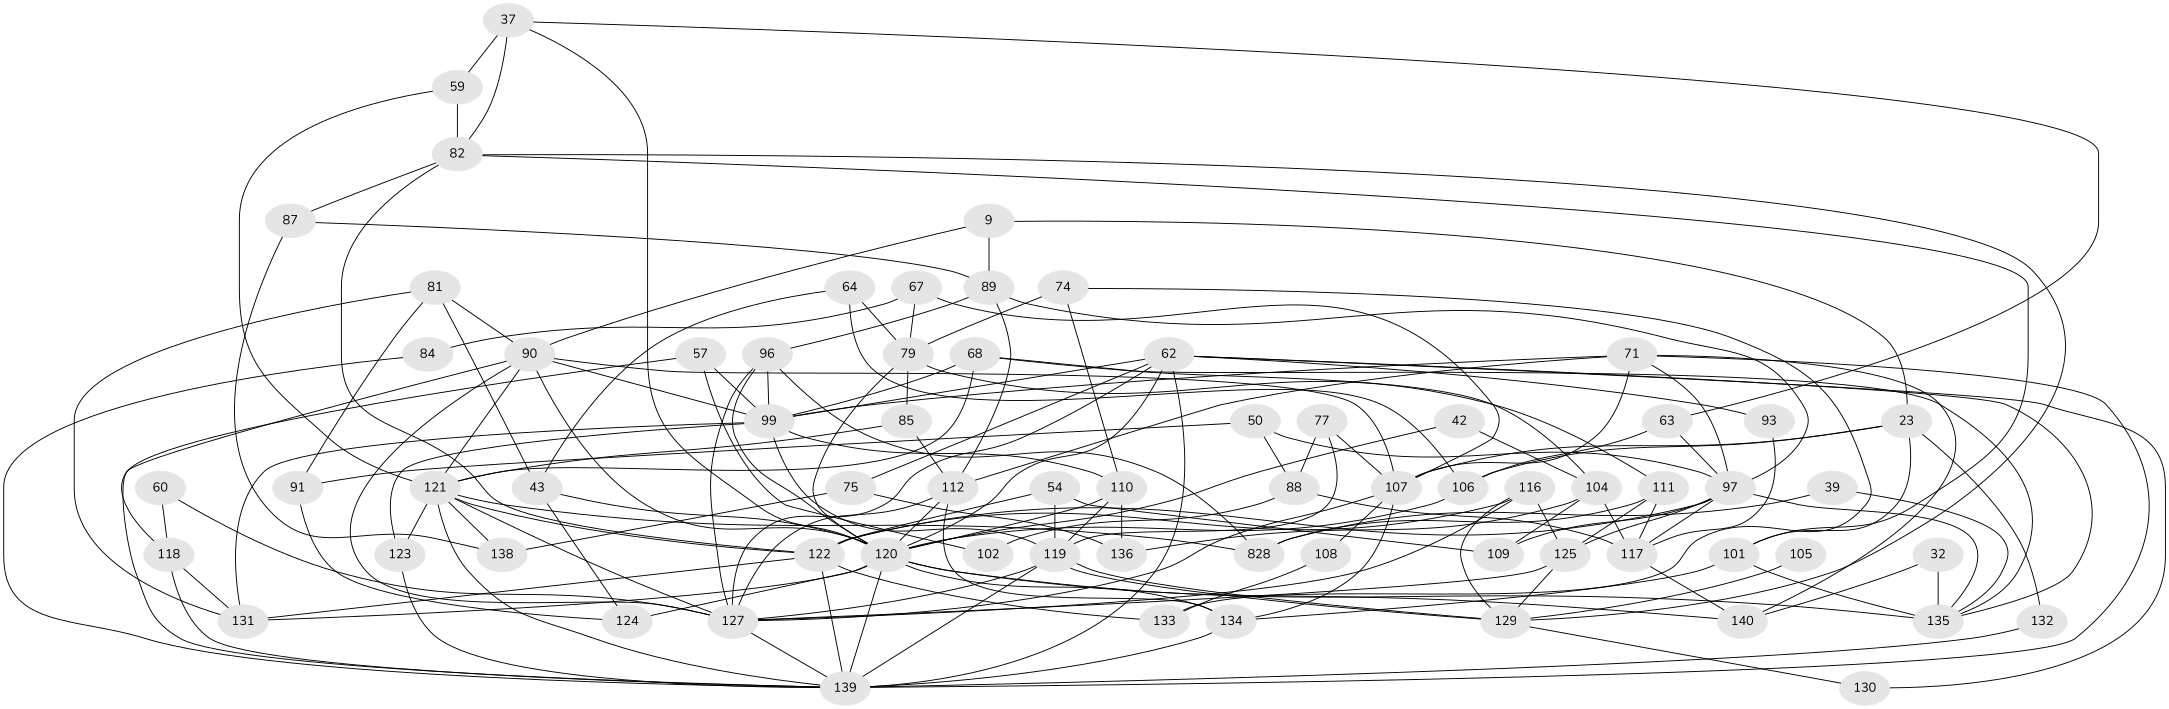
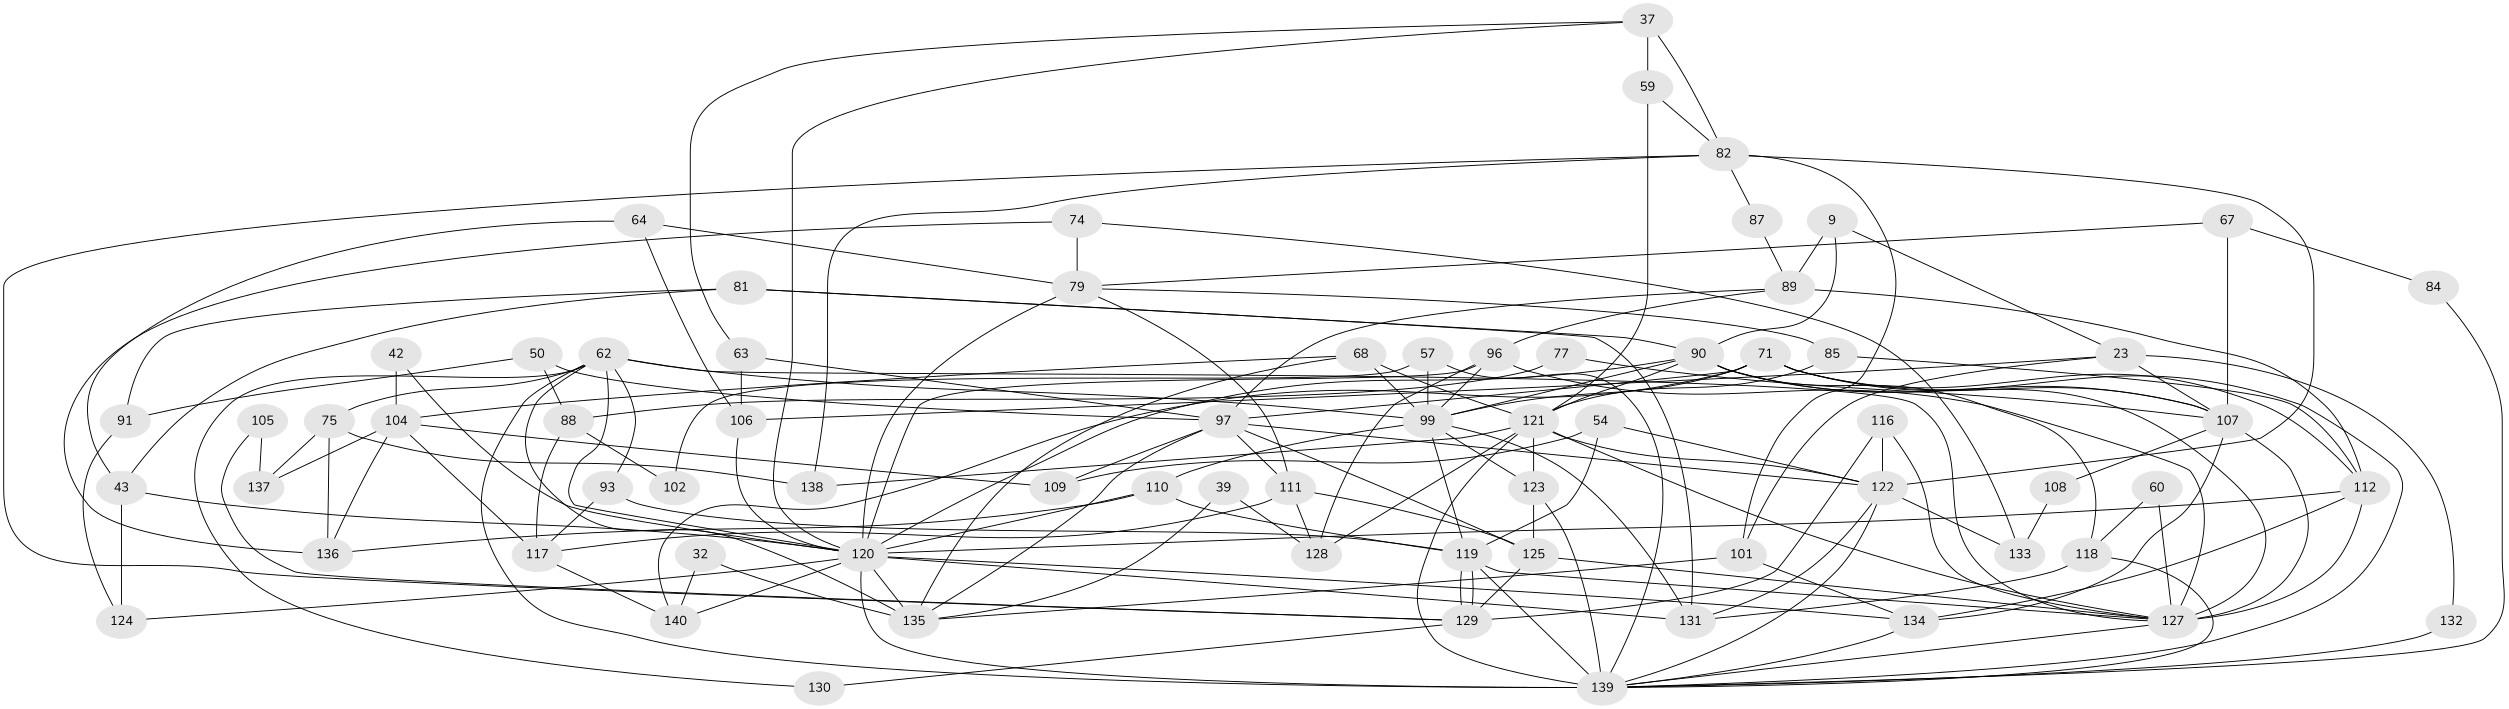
edge "74" -- "110": now "74" -- "136"
edge "87" -- "138": now "82" -- "138"
node "137": added
edge "116" -- "125": now "123" -- "125"
edge "97" -- "117": now "97" -- "111"
edge "77" -- "119": now "93" -- "119"
node "828": label "828" -> "128"
